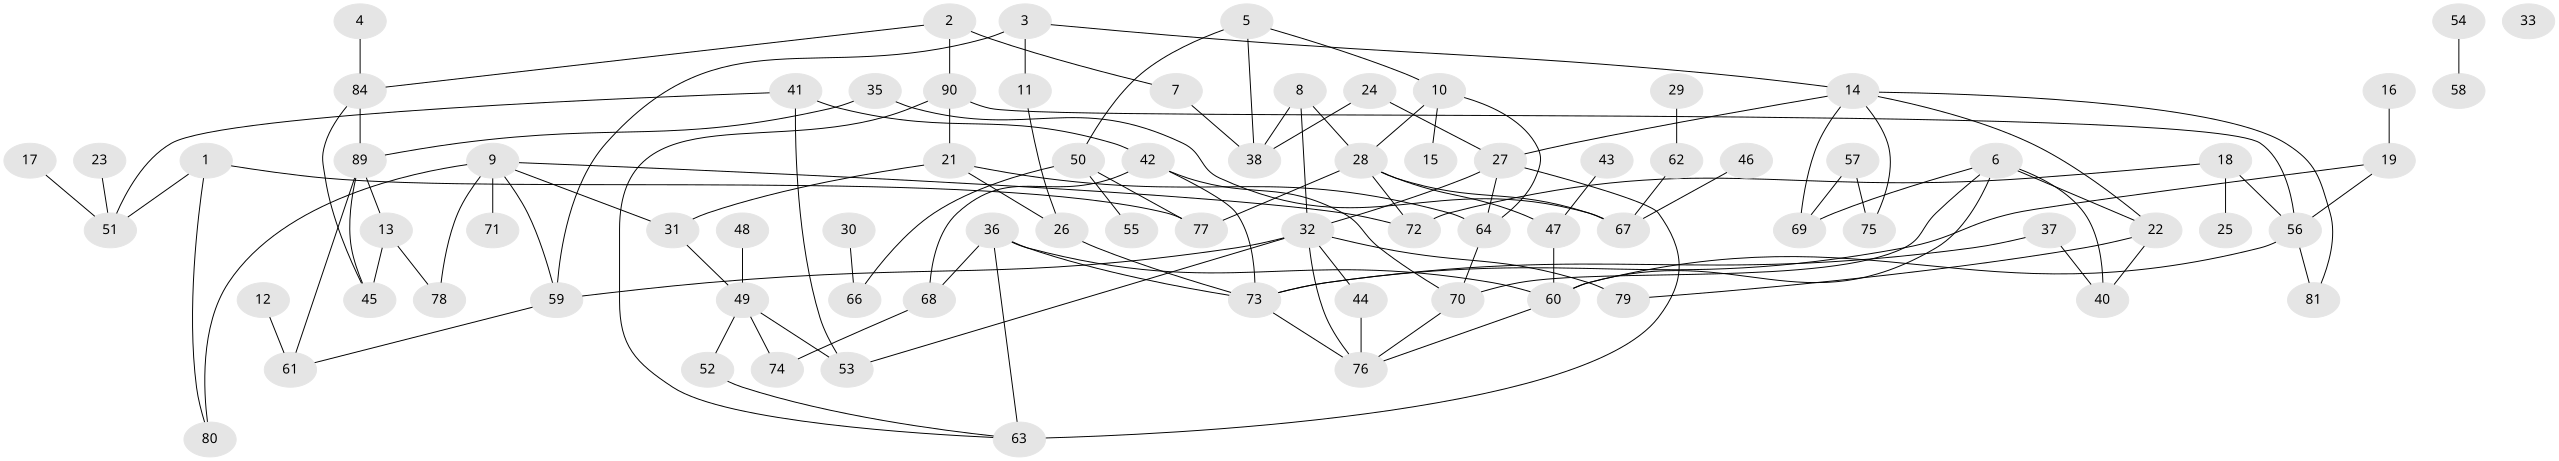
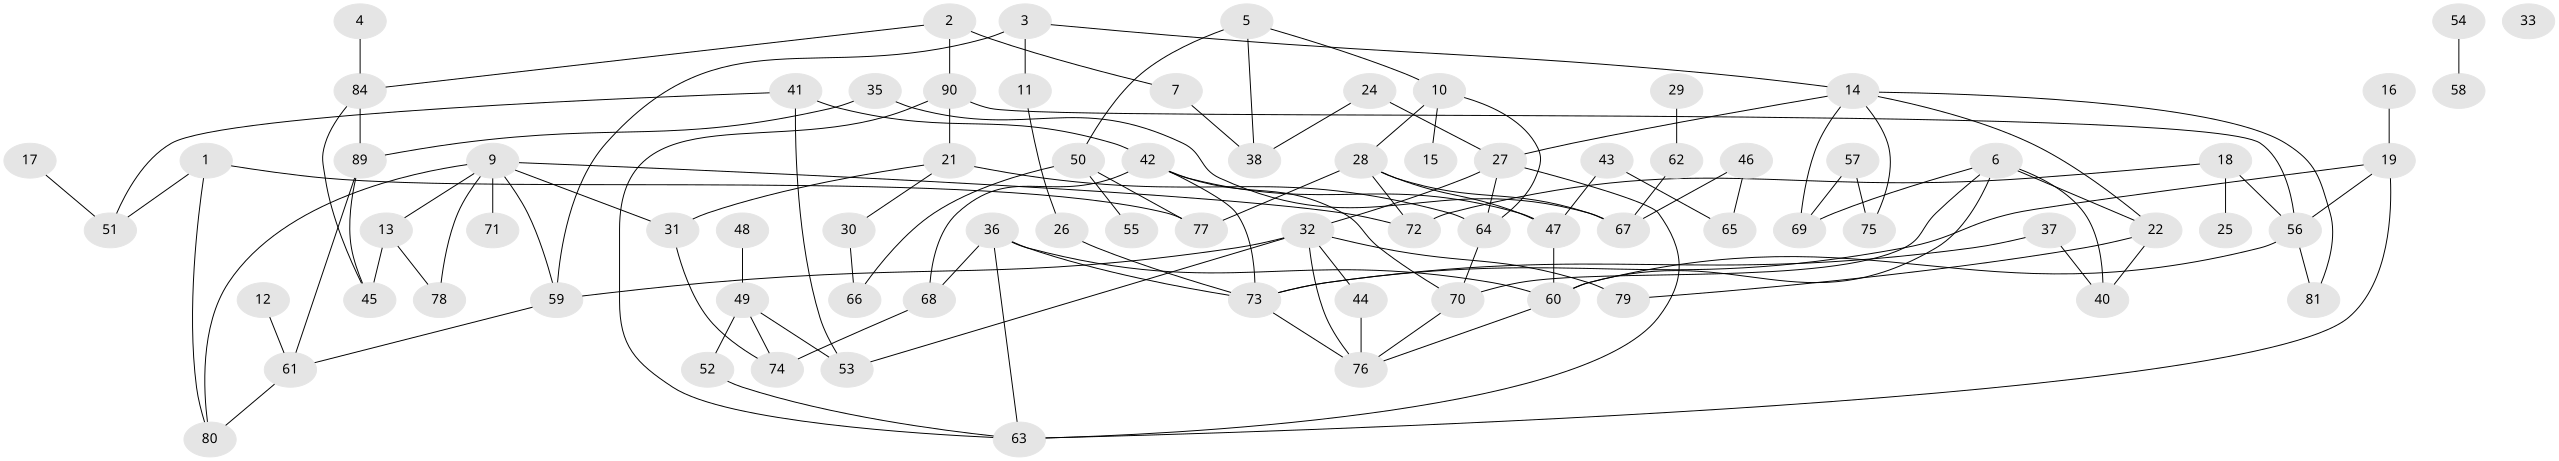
node "8": removed
node "23": removed
edge "42" -- "47": added
edge "89" -- "13": now "9" -- "13"
edge "21" -- "26": now "21" -- "30"
node "65": added
edge "31" -- "49": now "31" -- "74"
edge "61" -- "80": added
edge "19" -- "63": added
